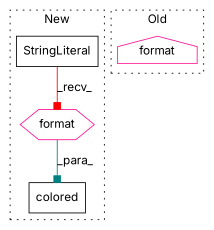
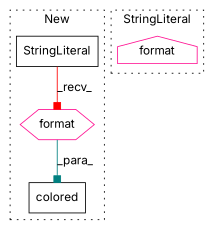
cluster "Old": label "Old" -> "StringLiteral"
